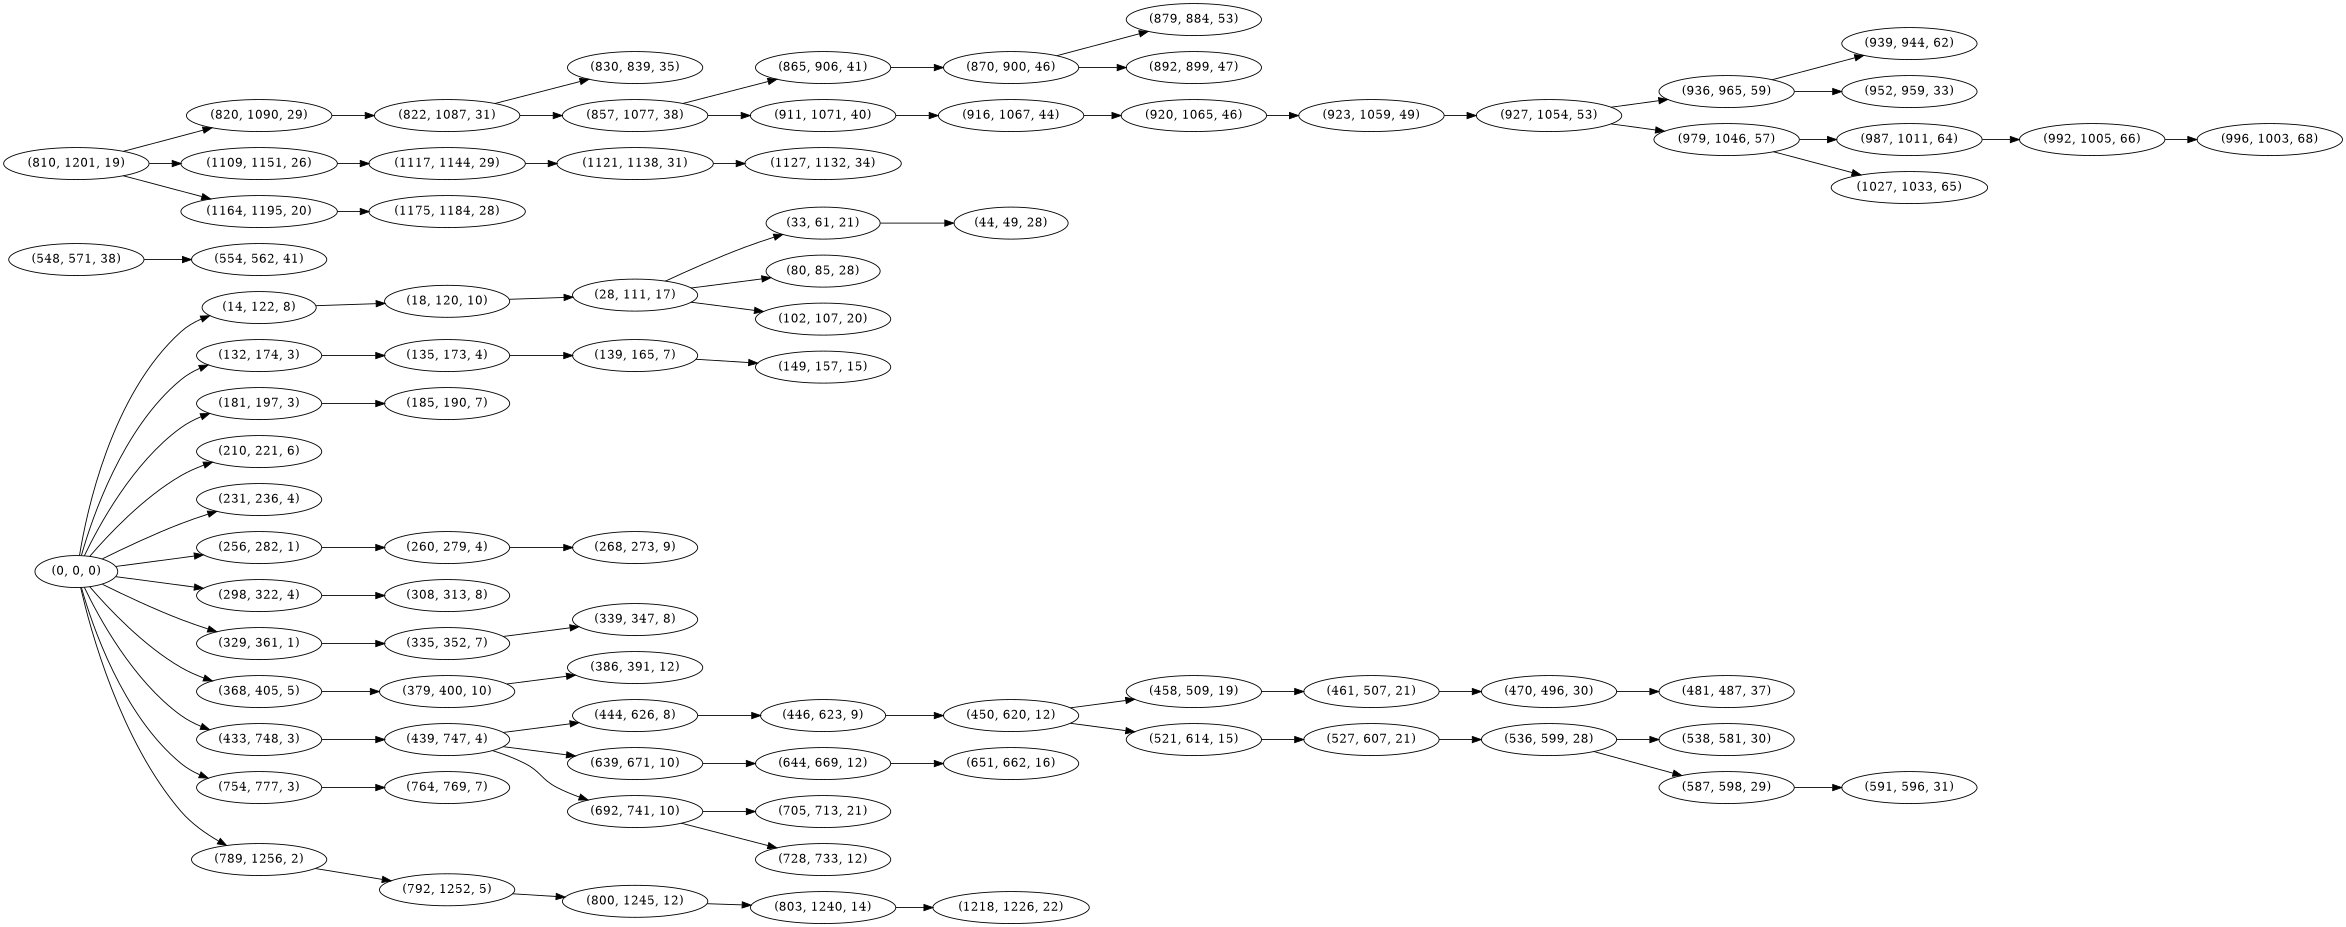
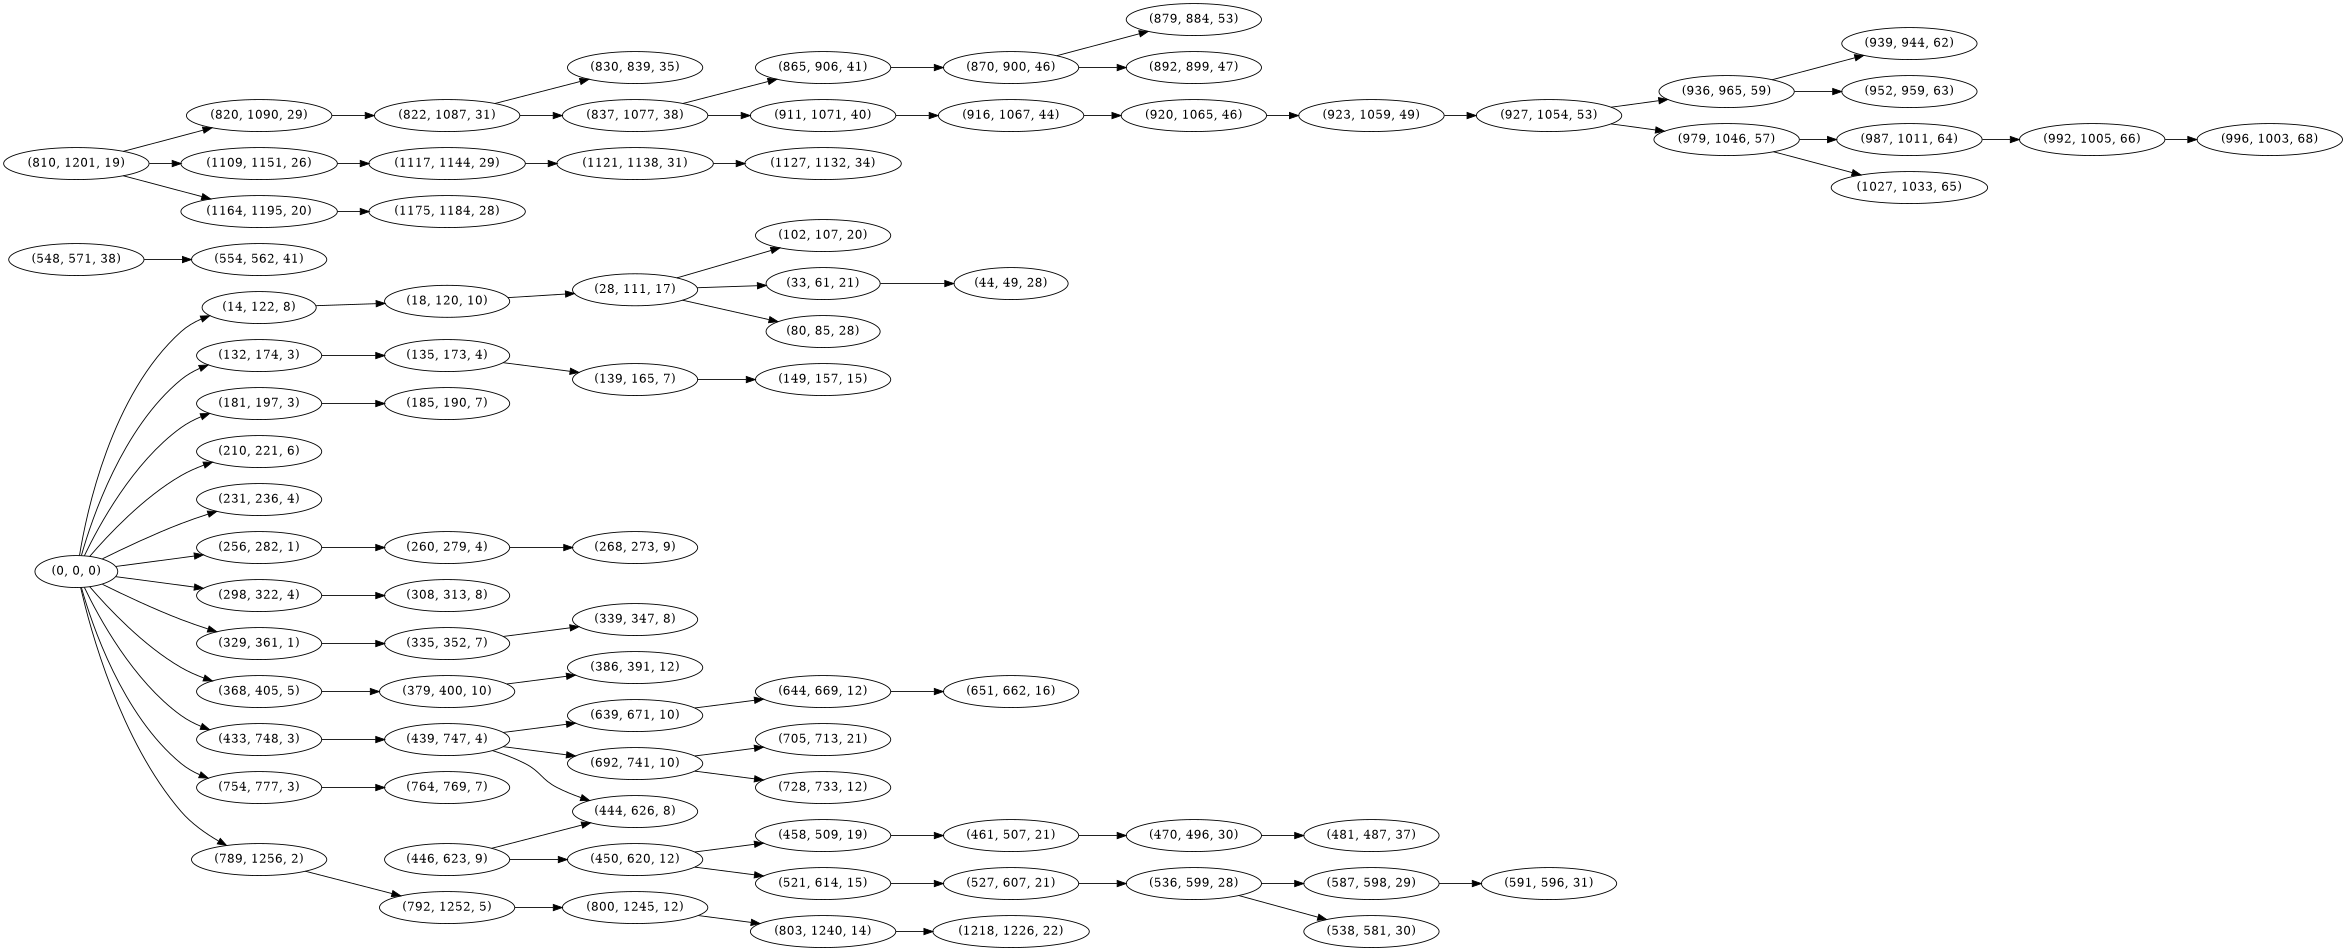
node "(952, 959, 33)": label "(952, 959, 33)" -> "(952, 959, 63)"
node "(857, 1077, 38)": label "(857, 1077, 38)" -> "(837, 1077, 38)"
edge "(444, 626, 8)" -> "(446, 623, 9)": reversed
